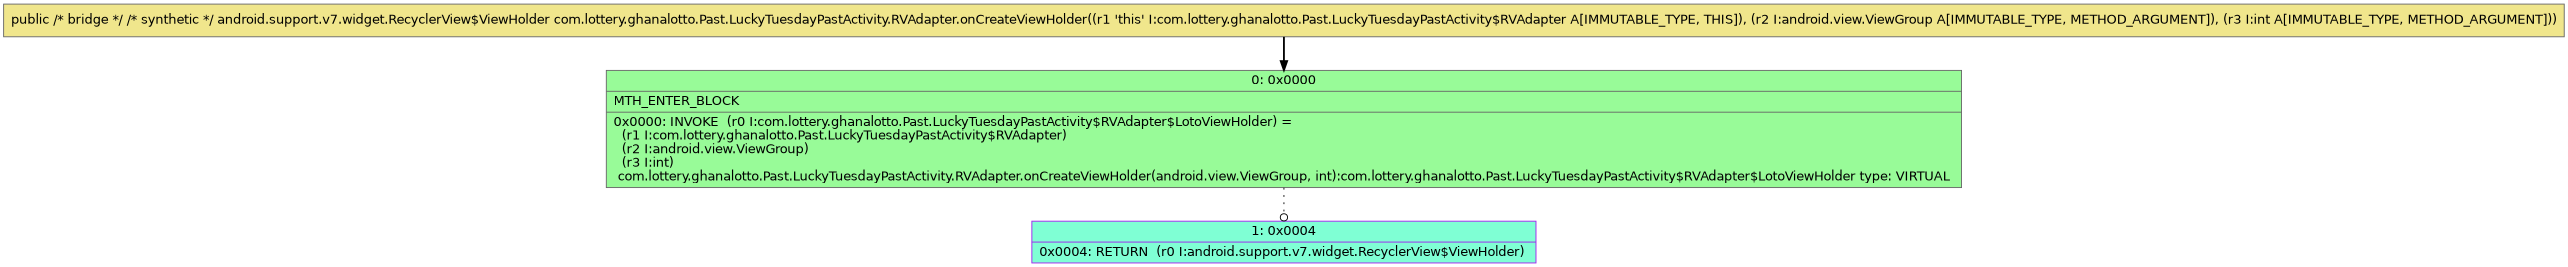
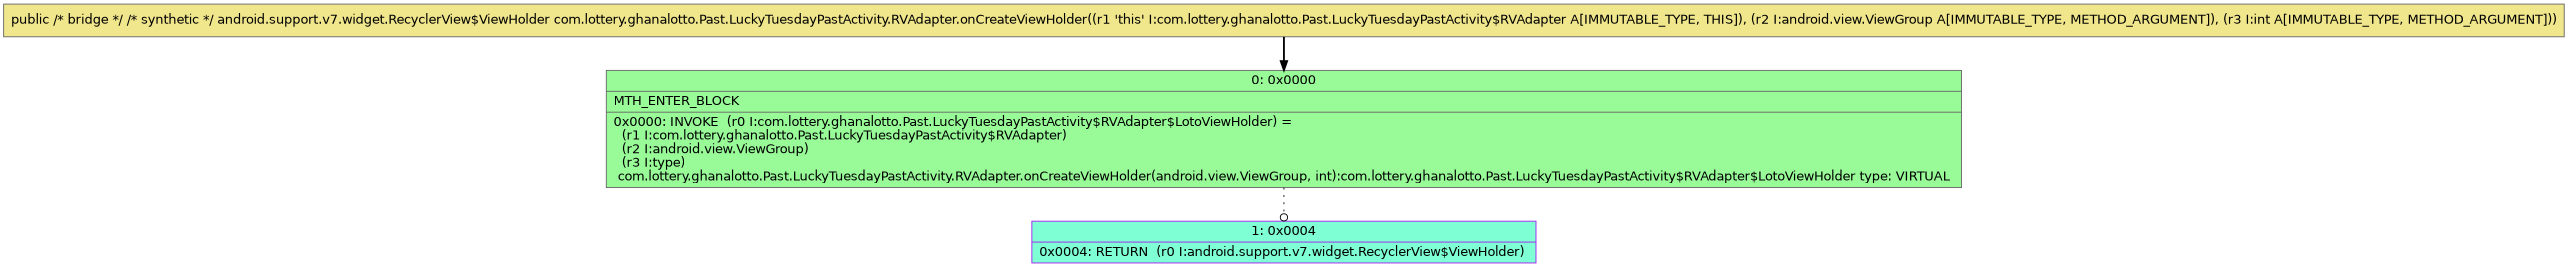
node "0: 0x0000": text "(r3 I:int)" -> "(r3 I:type)"
